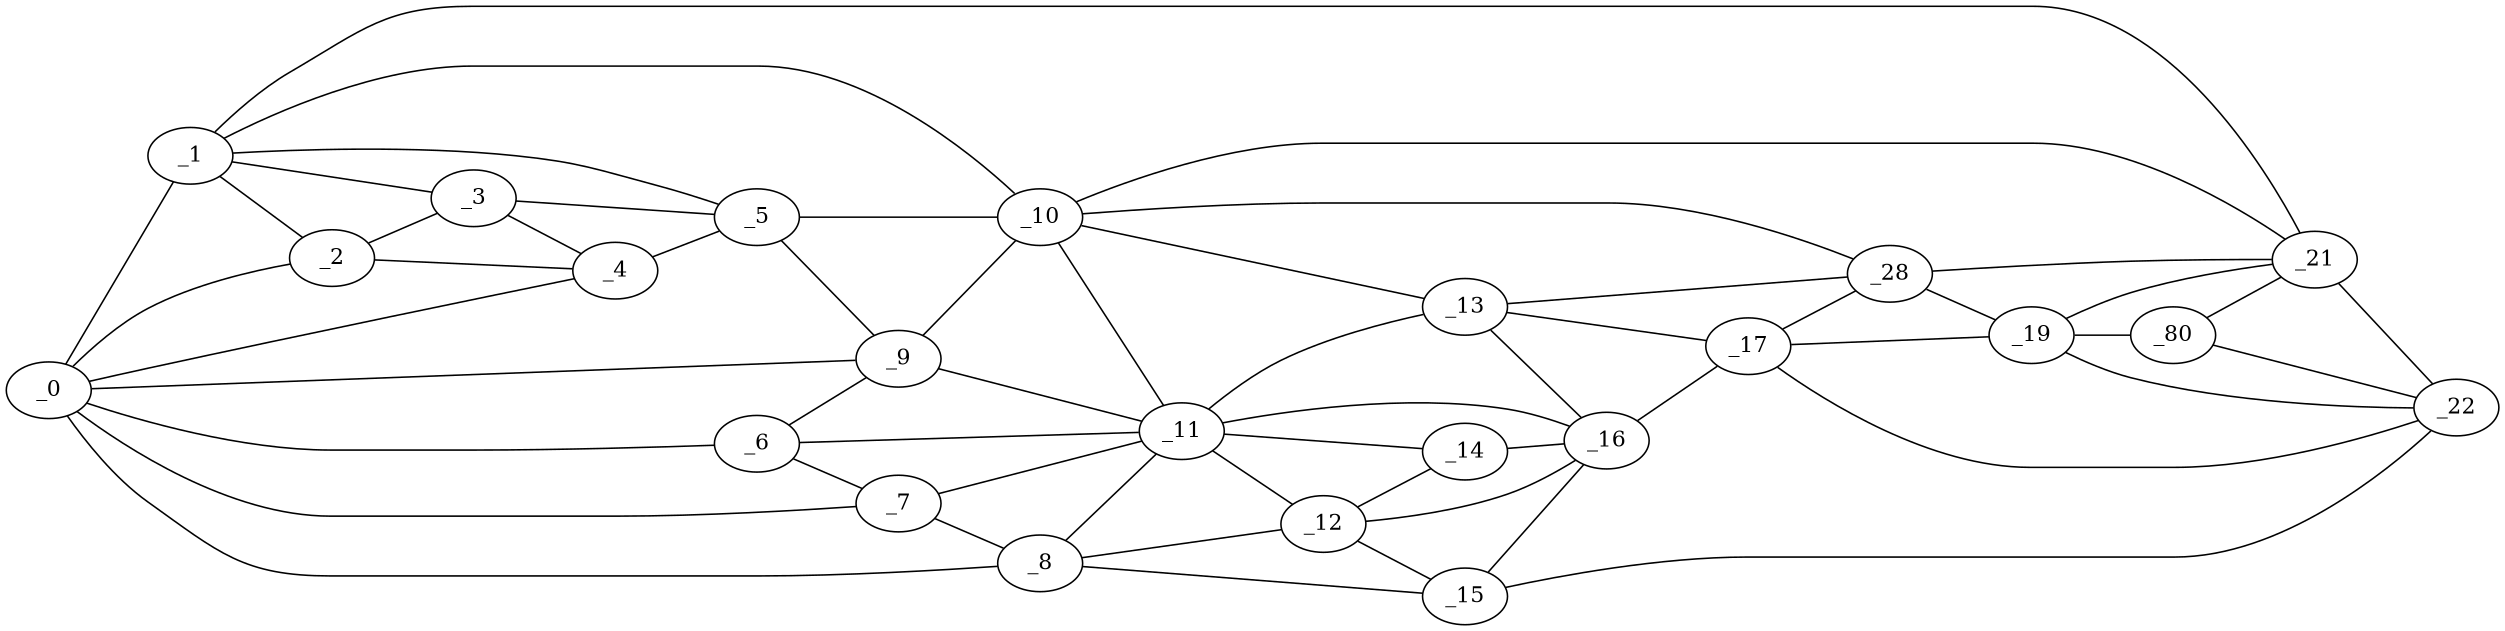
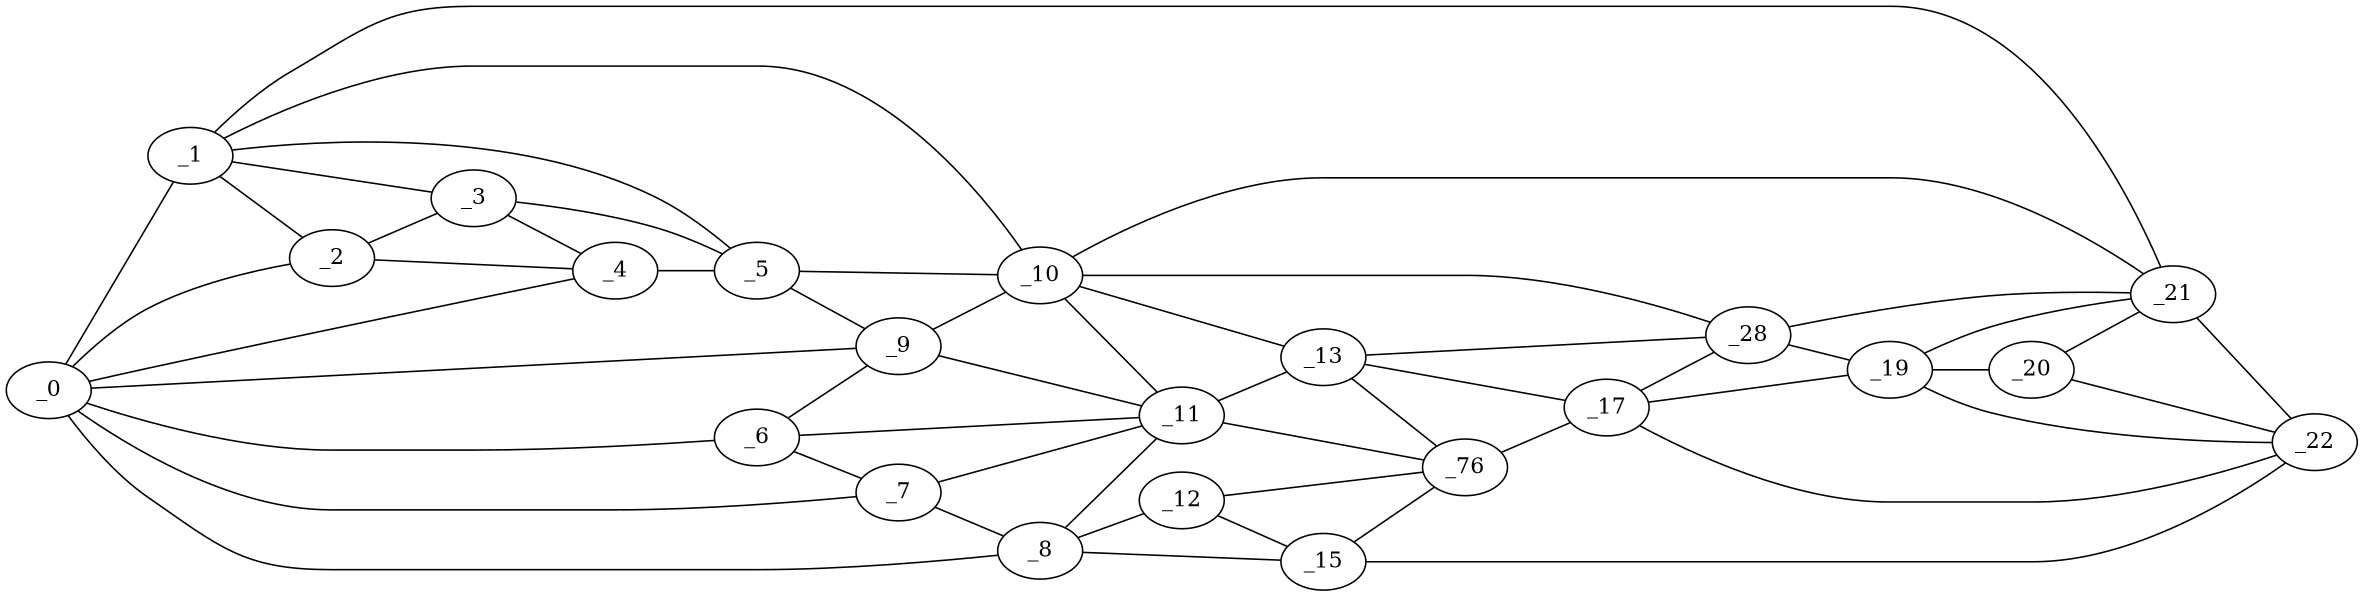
node "_80": label "_80" -> "_20"
node "_16": label "_16" -> "_76"
node "_14": removed
edge "_11" -- "_12": removed
